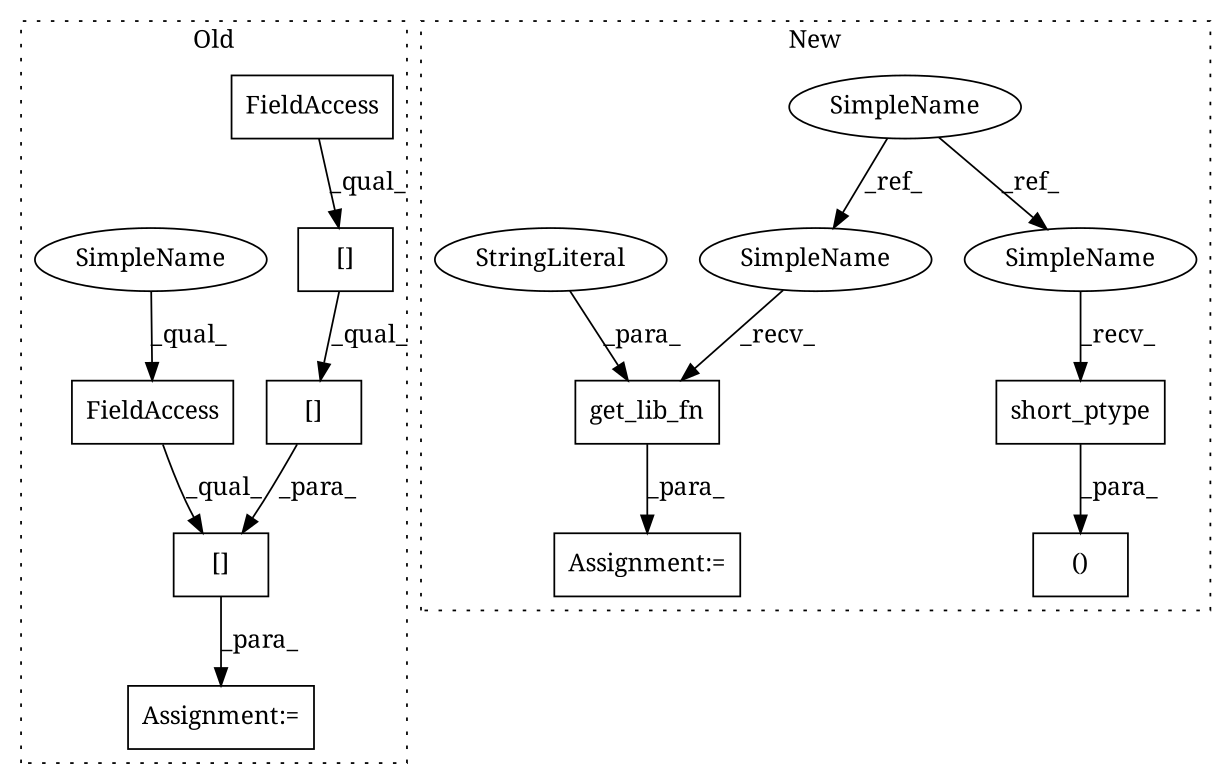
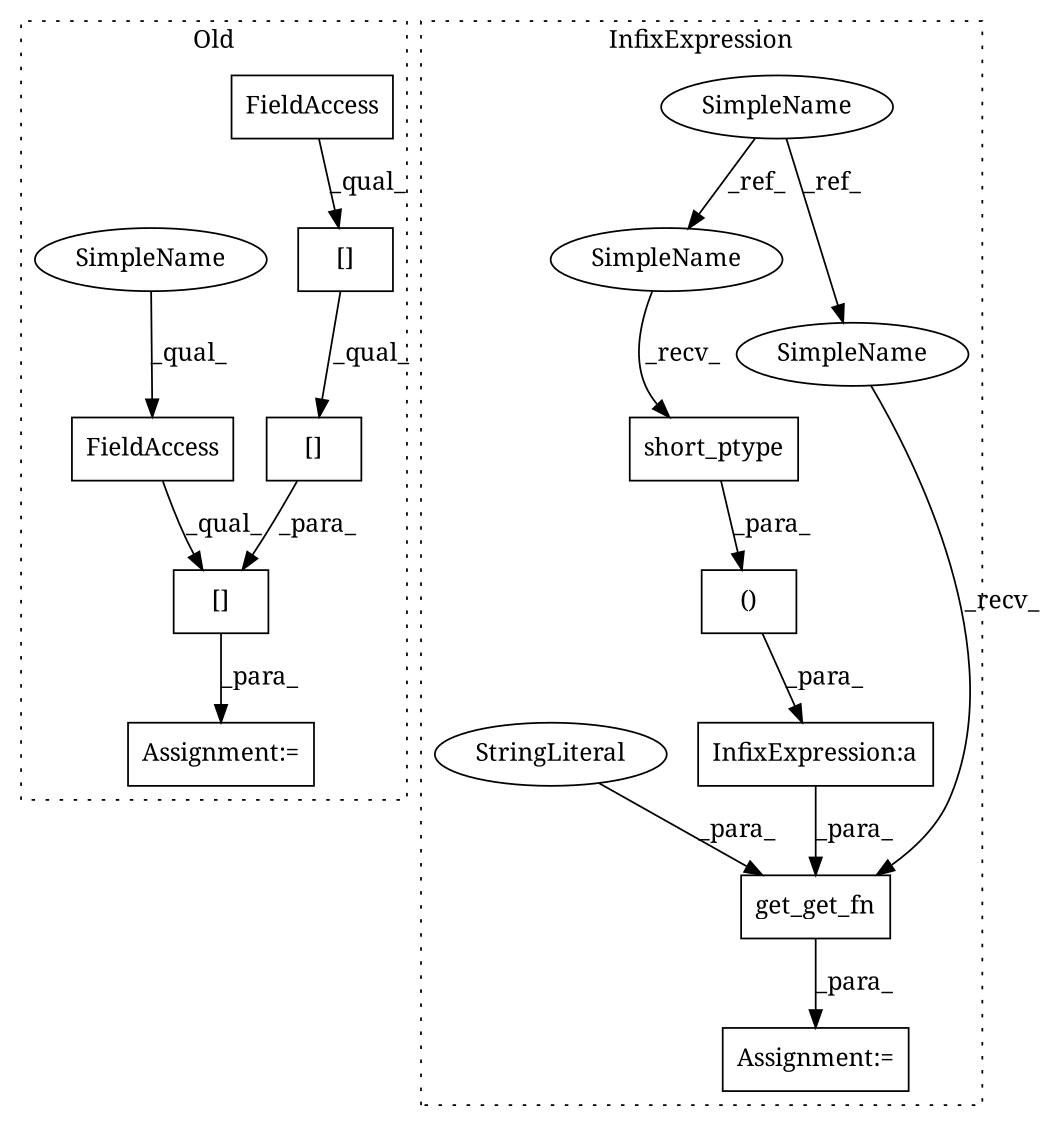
cluster "New": label "New" -> "InfixExpression"
node "get_lib_fn": label "get_lib_fn" -> "get_get_fn"
node "InfixExpression:a": added
